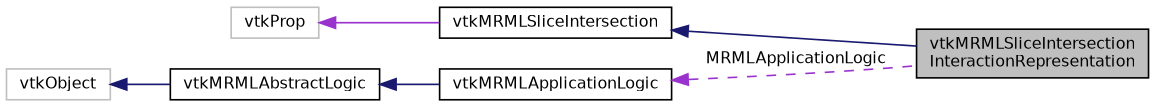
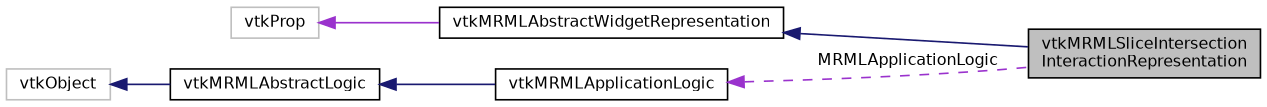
node "vtkMRMLSliceIntersection": label "vtkMRMLSliceIntersection" -> "vtkMRMLAbstractWidgetRepresentation"
